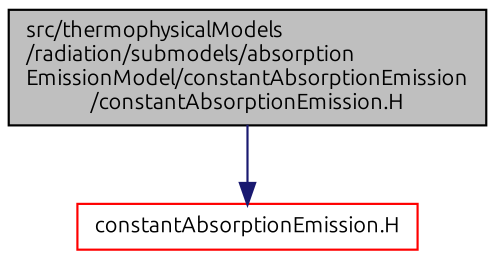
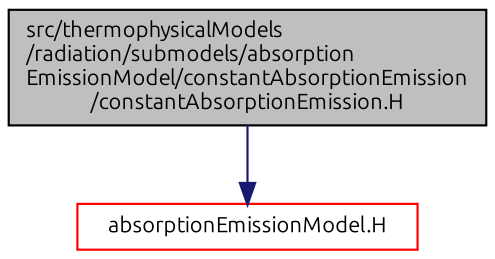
node "constantAbsorptionEmission.H": label "constantAbsorptionEmission.H" -> "absorptionEmissionModel.H"
